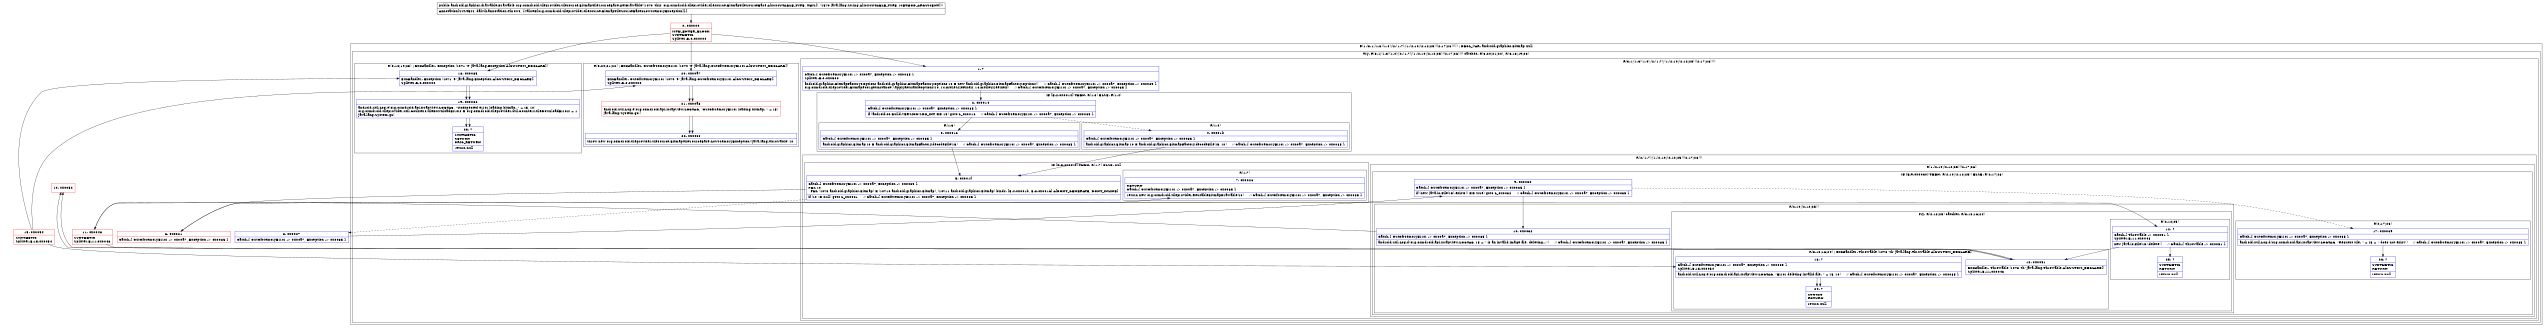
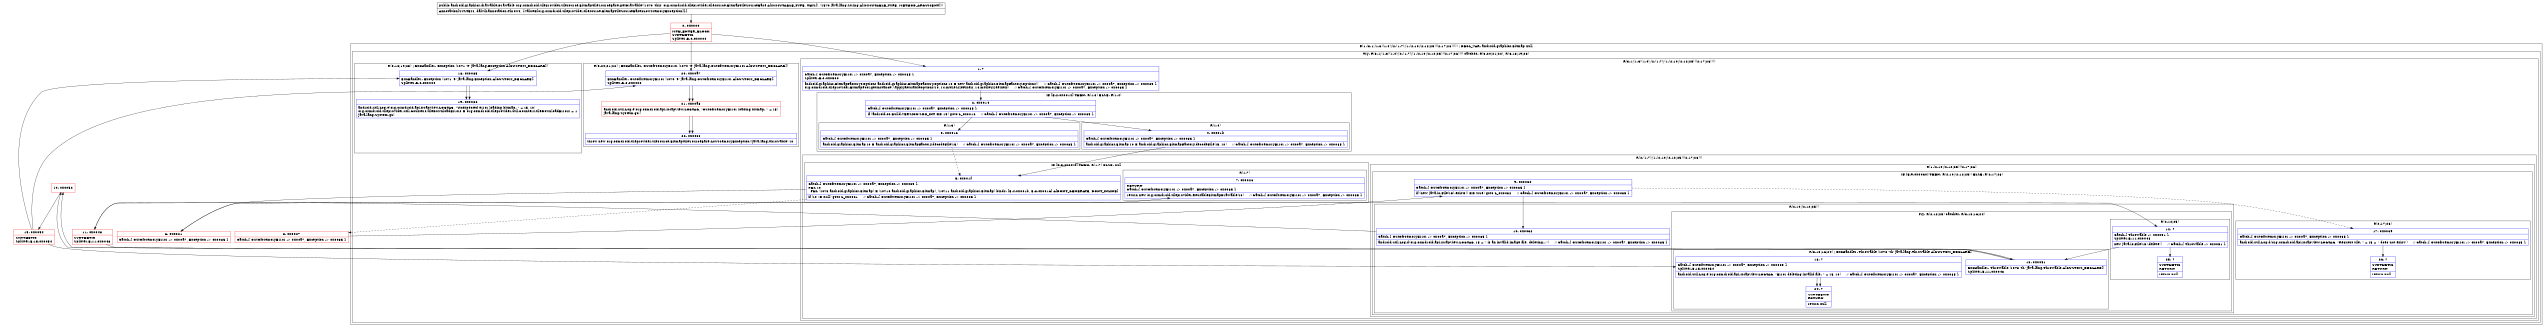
edge "2: 0x0014" -> "4: 0x001b": style dashed -> solid
node "23: ?": removed
edge "3: 0x0016" -> "5: 0x001f": style solid -> dashed
edge "14: 0x0052" -> "15: 0x0054": added
node "8: 0x0027": color blue -> red
node "24: ?": text "LOGTAG" -> "SYNTHETIC"
